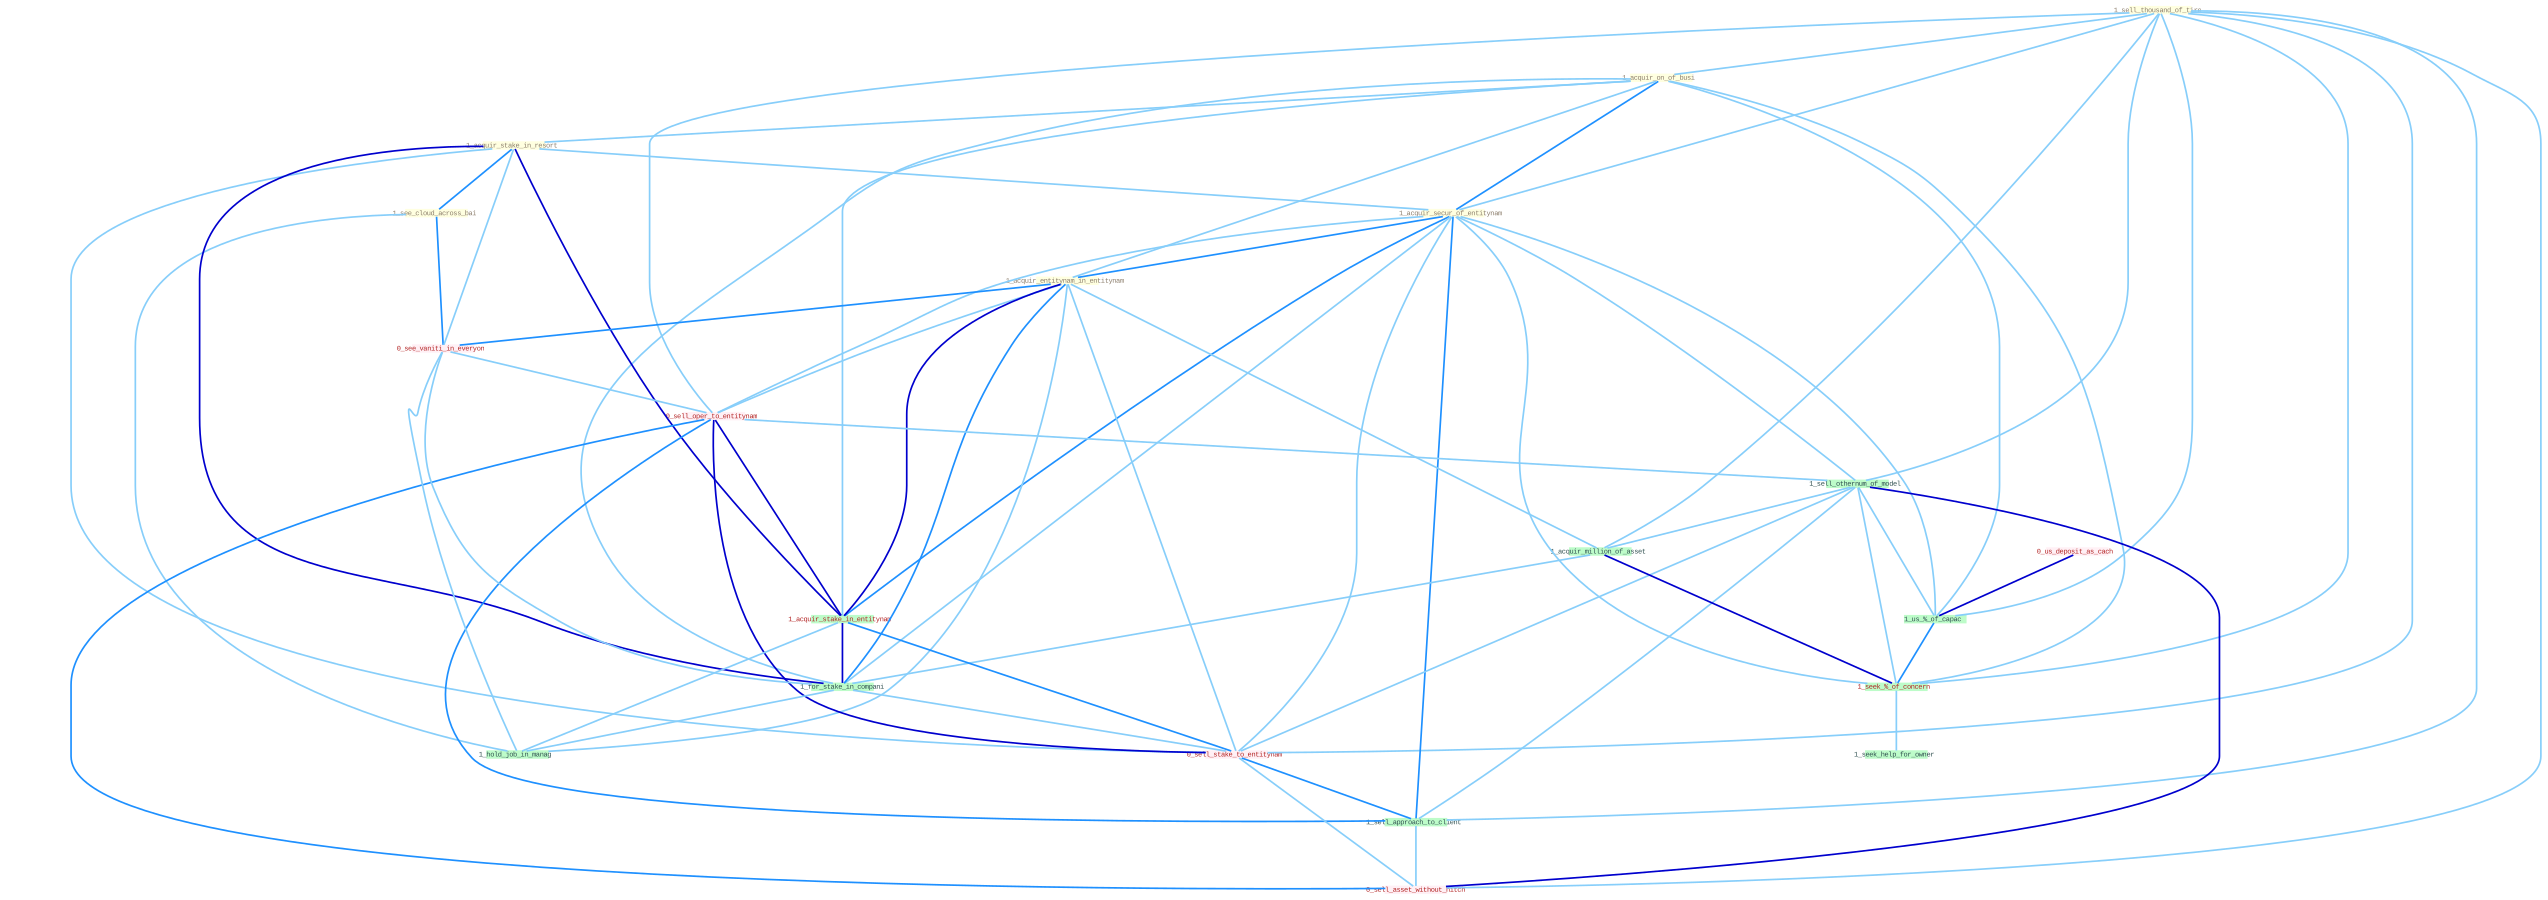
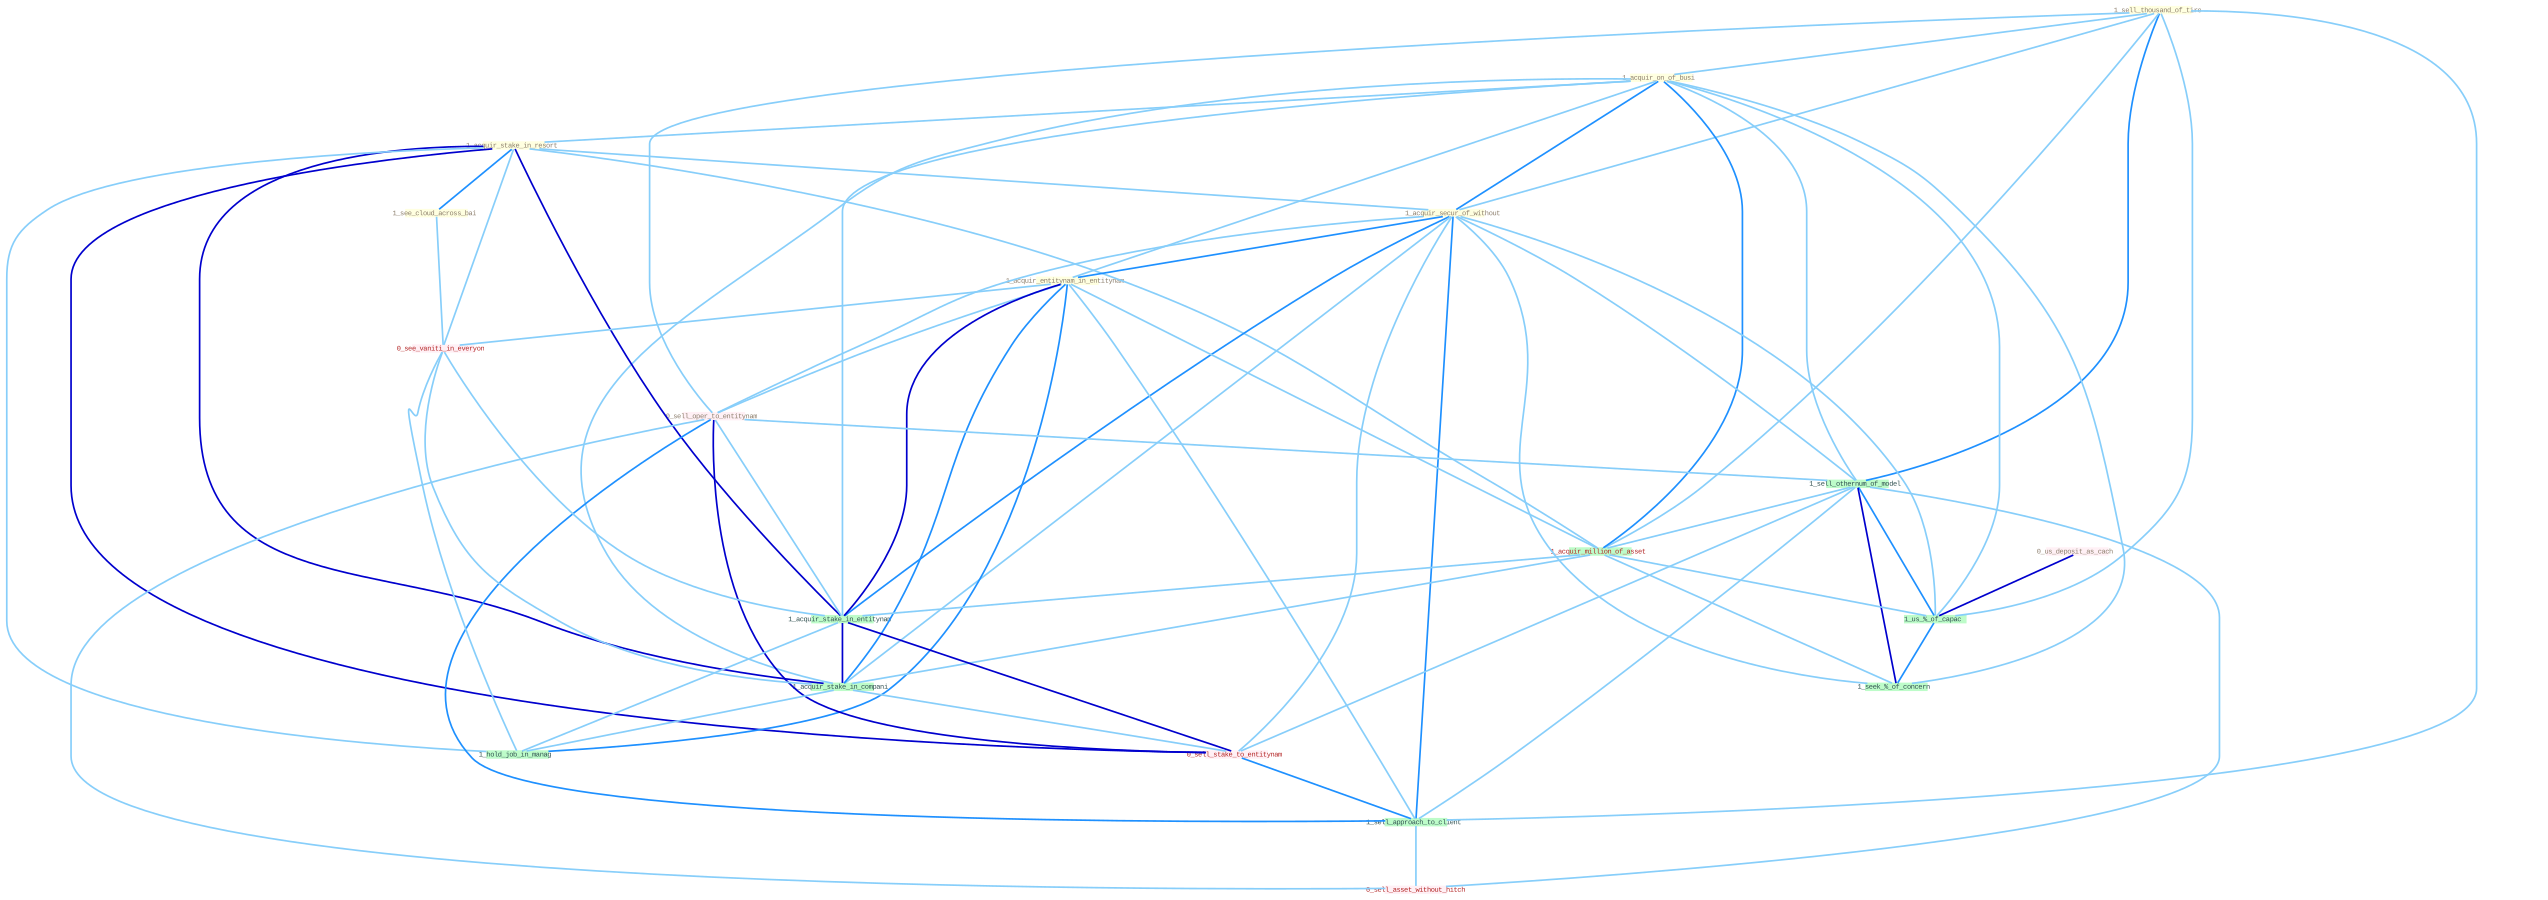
node "1_acquir_secur_of_entitynam": label "1_acquir_secur_of_entitynam" -> "1_acquir_secur_of_without"
edge "1_acquir_on_of_busi" -- "1_sell_othernum_of_model": added
edge "1_acquir_stake_in_resort" -- "1_acquir_million_of_asset": added
edge "1_see_cloud_across_bai" -- "0_see_vaniti_in_everyon": color #1e90ff -> #87cefa
edge "1_acquir_on_of_busi" -- "1_acquir_million_of_asset": added
edge "1_acquir_entitynam_in_entitynam" -- "0_see_vaniti_in_everyon": color #1e90ff -> #87cefa
edge "1_sell_thousand_of_tire" -- "1_sell_othernum_of_model": color #87cefa -> #1e90ff
edge "0_see_vaniti_in_everyon" -- "0_sell_oper_to_entitynam": now "0_see_vaniti_in_everyon" -- "1_acquir_stake_in_entitynam"
node "0_sell_oper_to_entitynam": fontcolor #b22222 -> #8b7d6b
edge "1_sell_thousand_of_tire" -- "1_seek_%_of_concern": removed
edge "1_see_cloud_across_bai" -- "1_hold_job_in_manag": now "1_acquir_stake_in_resort" -- "1_hold_job_in_manag"
edge "0_sell_oper_to_entitynam" -- "1_acquir_stake_in_entitynam": color #0000cd -> #87cefa
edge "1_acquir_entitynam_in_entitynam" -- "0_sell_stake_to_entitynam": now "1_acquir_entitynam_in_entitynam" -- "1_sell_approach_to_client"
node "1_acquir_million_of_asset": fontcolor #2f4f4f -> #b22222
edge "1_sell_othernum_of_model" -- "1_us_%_of_capac": color #87cefa -> #1e90ff
node "0_us_deposit_as_cach": fontcolor #b22222 -> #8b7d6b
edge "1_acquir_million_of_asset" -- "1_acquir_stake_in_entitynam": added
edge "1_acquir_million_of_asset" -- "1_us_%_of_capac": added
edge "1_sell_othernum_of_model" -- "1_seek_%_of_concern": color #87cefa -> #0000cd
node "1_acquir_stake_in_entitynam": fontcolor #b22222 -> #2f4f4f
edge "1_acquir_million_of_asset" -- "1_seek_%_of_concern": color #0000cd -> #87cefa
edge "1_acquir_entitynam_in_entitynam" -- "1_hold_job_in_manag": color #87cefa -> #1e90ff
edge "1_acquir_stake_in_resort" -- "0_sell_stake_to_entitynam": color #87cefa -> #0000cd
node "1_for_stake_in_compani": label "1_for_stake_in_compani" -> "1_acquir_stake_in_compani"
edge "1_acquir_stake_in_entitynam" -- "0_sell_stake_to_entitynam": color #1e90ff -> #0000cd
node "1_seek_%_of_concern": fontcolor #b22222 -> #2f4f4f
edge "1_sell_thousand_of_tire" -- "0_sell_stake_to_entitynam": removed
node "1_seek_help_for_owner": removed
edge "1_sell_thousand_of_tire" -- "0_sell_asset_without_hitch": removed
edge "1_sell_othernum_of_model" -- "0_sell_asset_without_hitch": color #0000cd -> #87cefa
edge "0_sell_stake_to_entitynam" -- "0_sell_asset_without_hitch": removed
edge "0_sell_oper_to_entitynam" -- "0_sell_asset_without_hitch": color #1e90ff -> #87cefa
